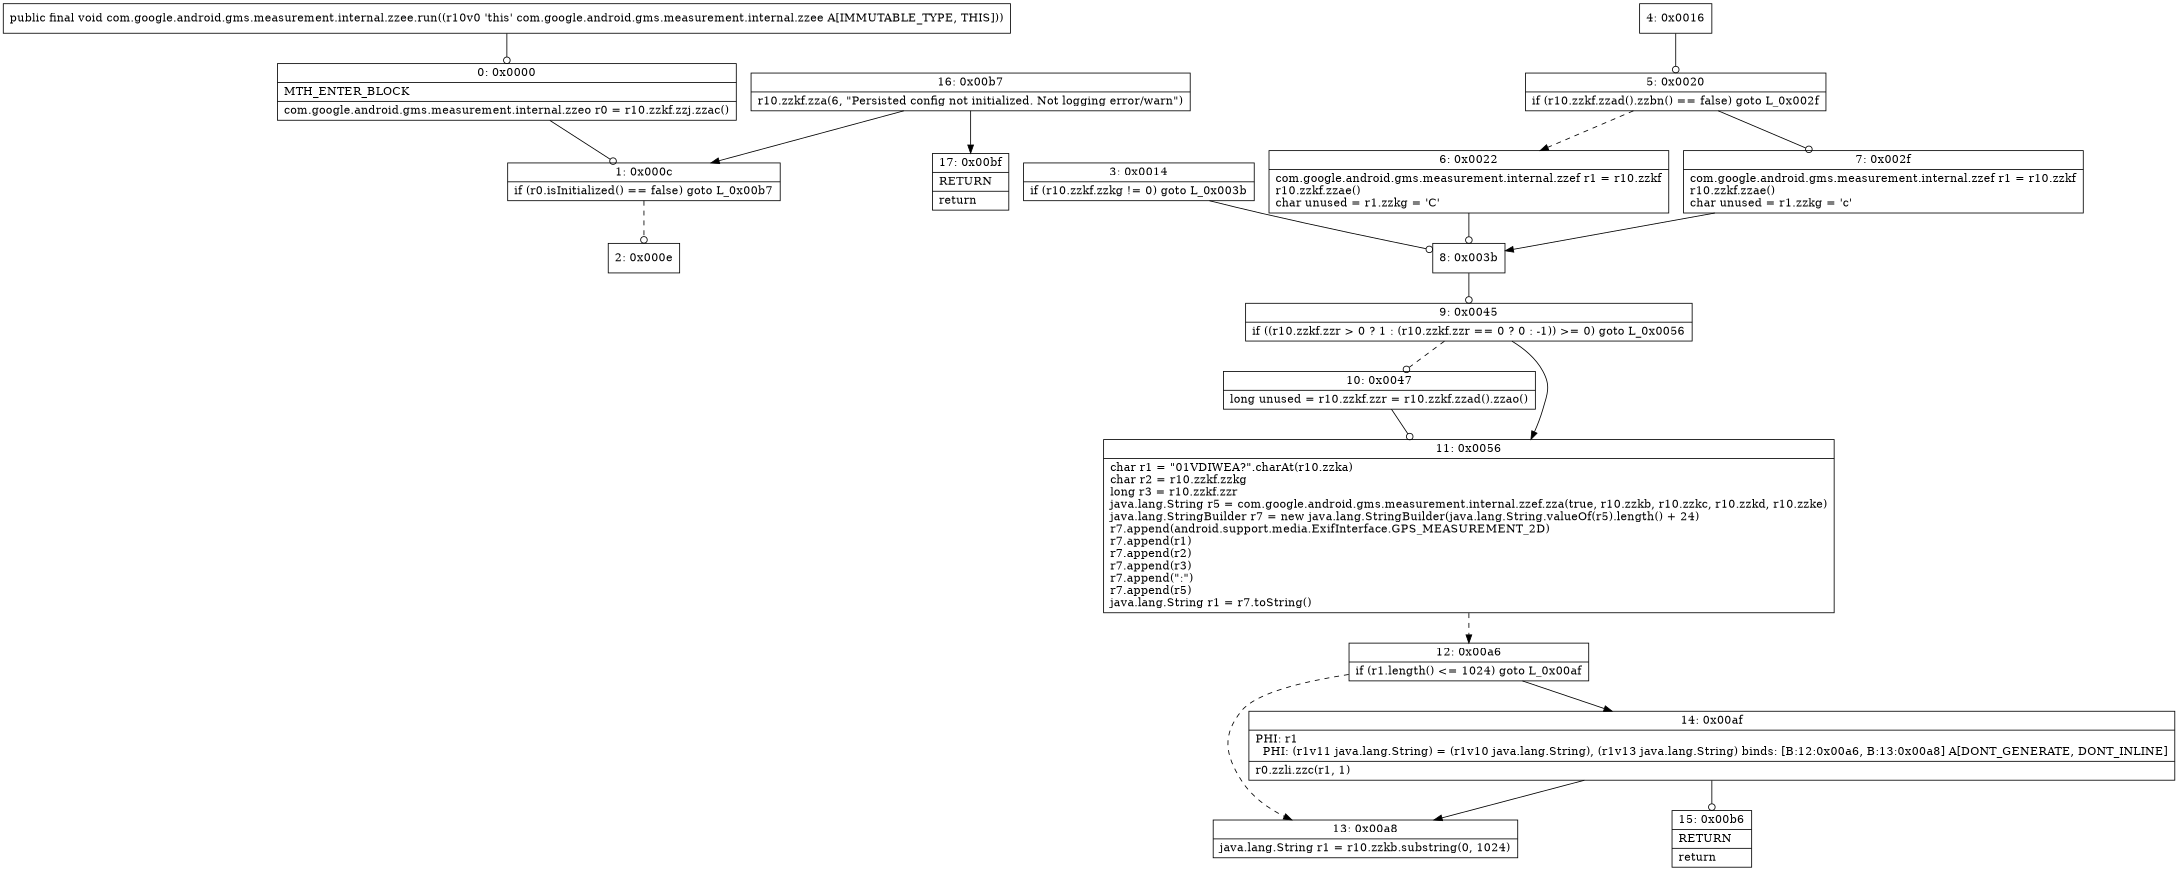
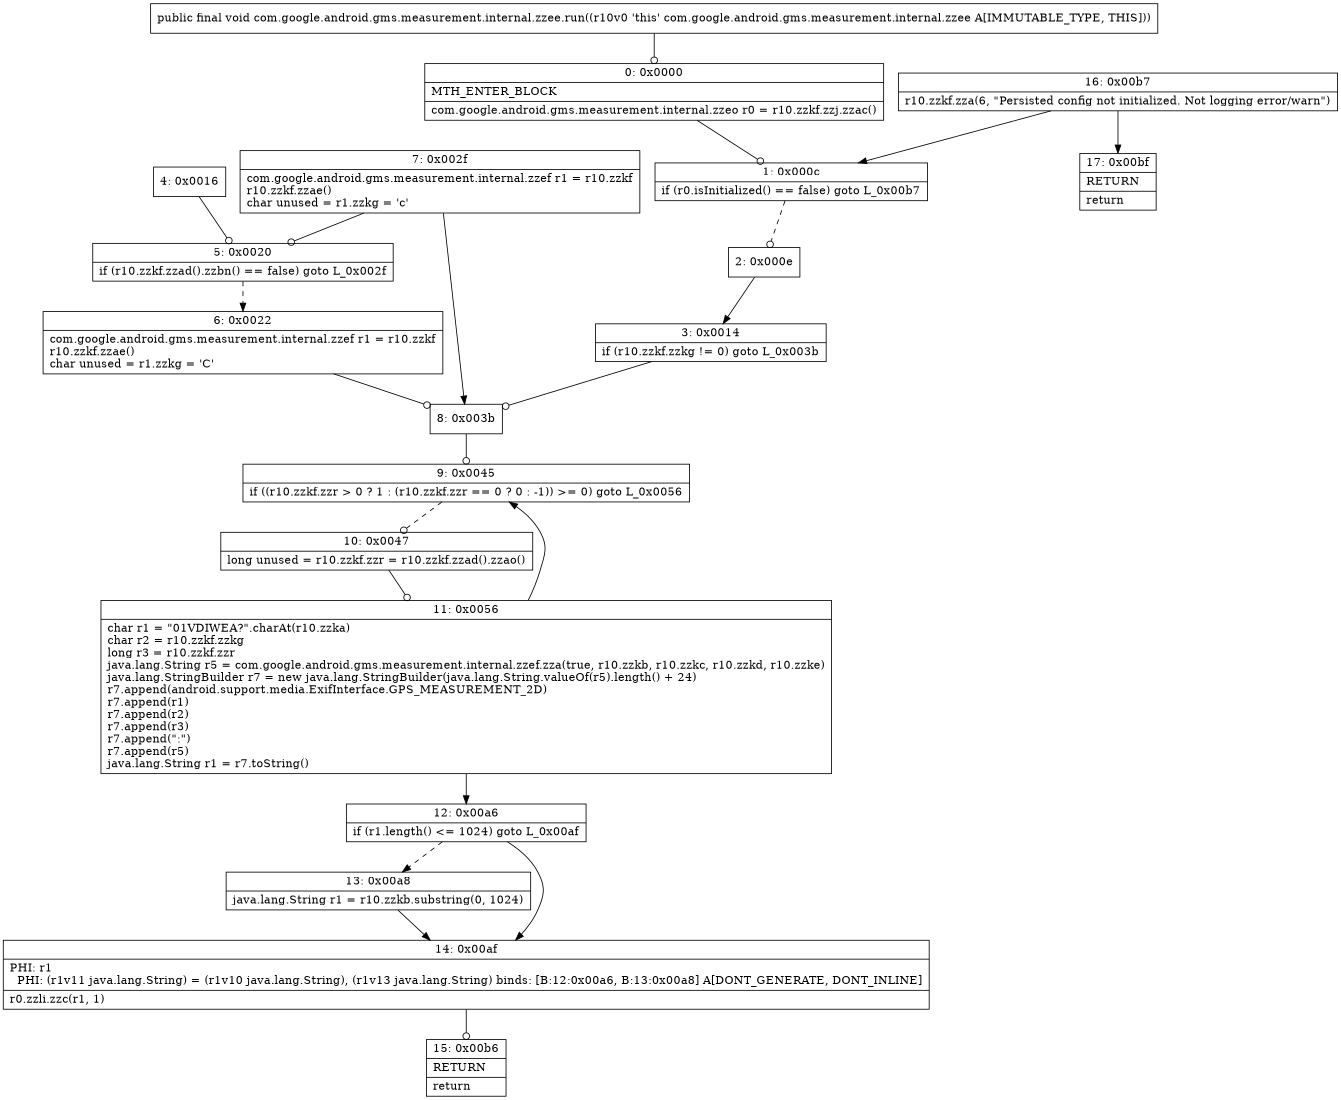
edge "5: 0x0020" -> "7: 0x002f": reversed
edge "2: 0x000e" -> "3: 0x0014": added
edge "9: 0x0045" -> "11: 0x0056": reversed
edge "11: 0x0056" -> "12: 0x00a6": style dashed -> solid
edge "14: 0x00af" -> "13: 0x00a8": reversed
